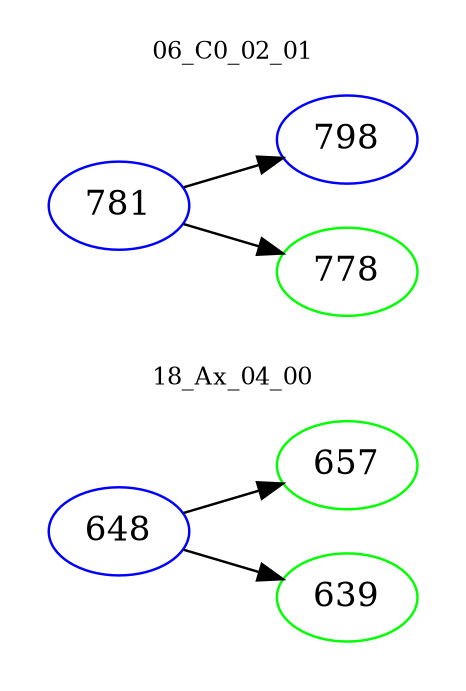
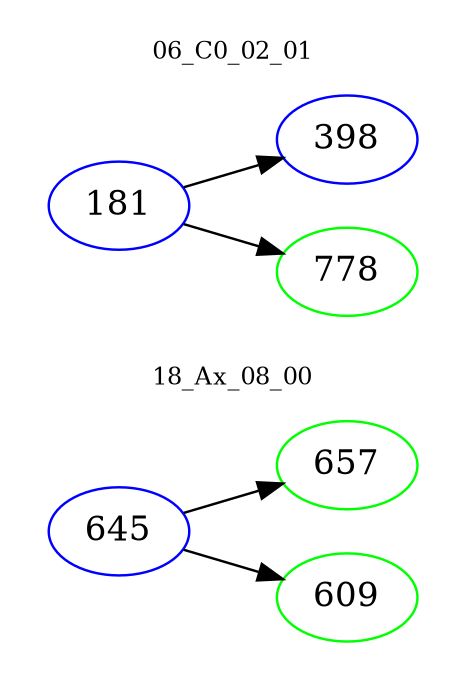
node "798": label "798" -> "398"
node "781": label "781" -> "181"
cluster "18_Ax_04_00": label "18_Ax_04_00" -> "18_Ax_08_00"
node "648": label "648" -> "645"
node "639": label "639" -> "609"
